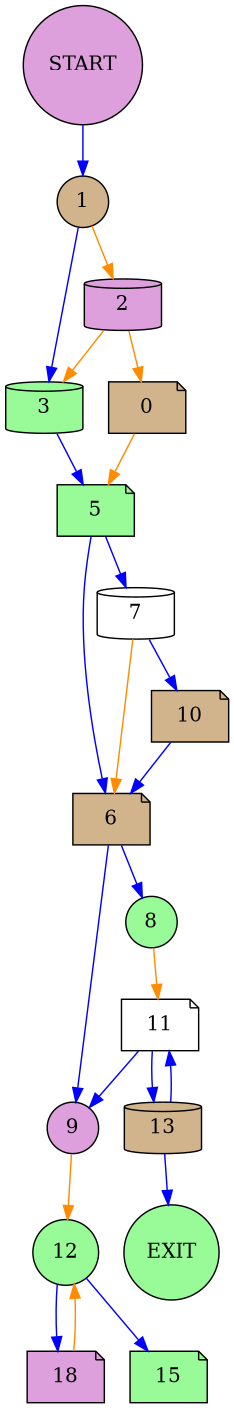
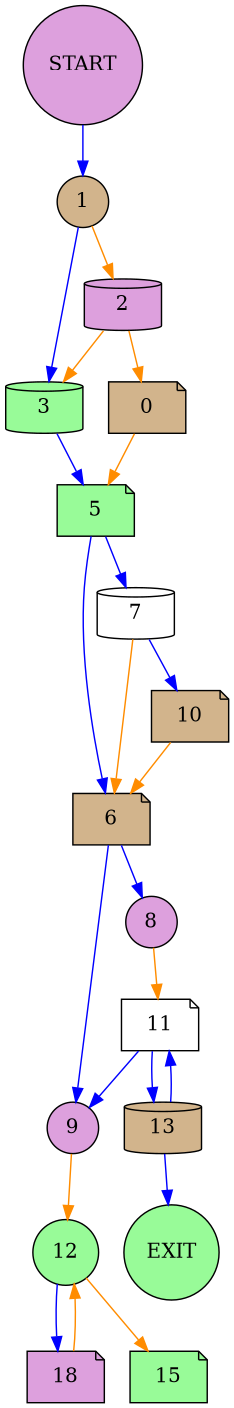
edge "10" -> "6": color blue -> darkorange
node "8": fillcolor palegreen -> plum
edge "12" -> "15": color blue -> darkorange
